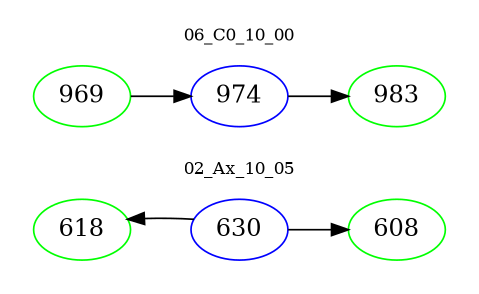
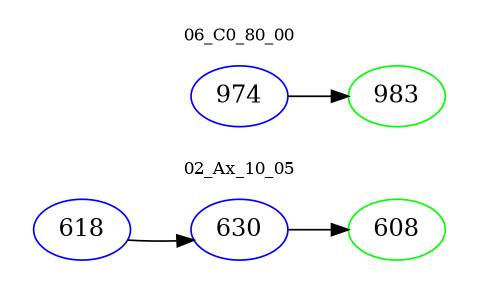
cluster "06_C0_10_00": label "06_C0_10_00" -> "06_C0_80_00"
node "969": removed
edge "630" -> "618": reversed
node "618": color green -> blue
